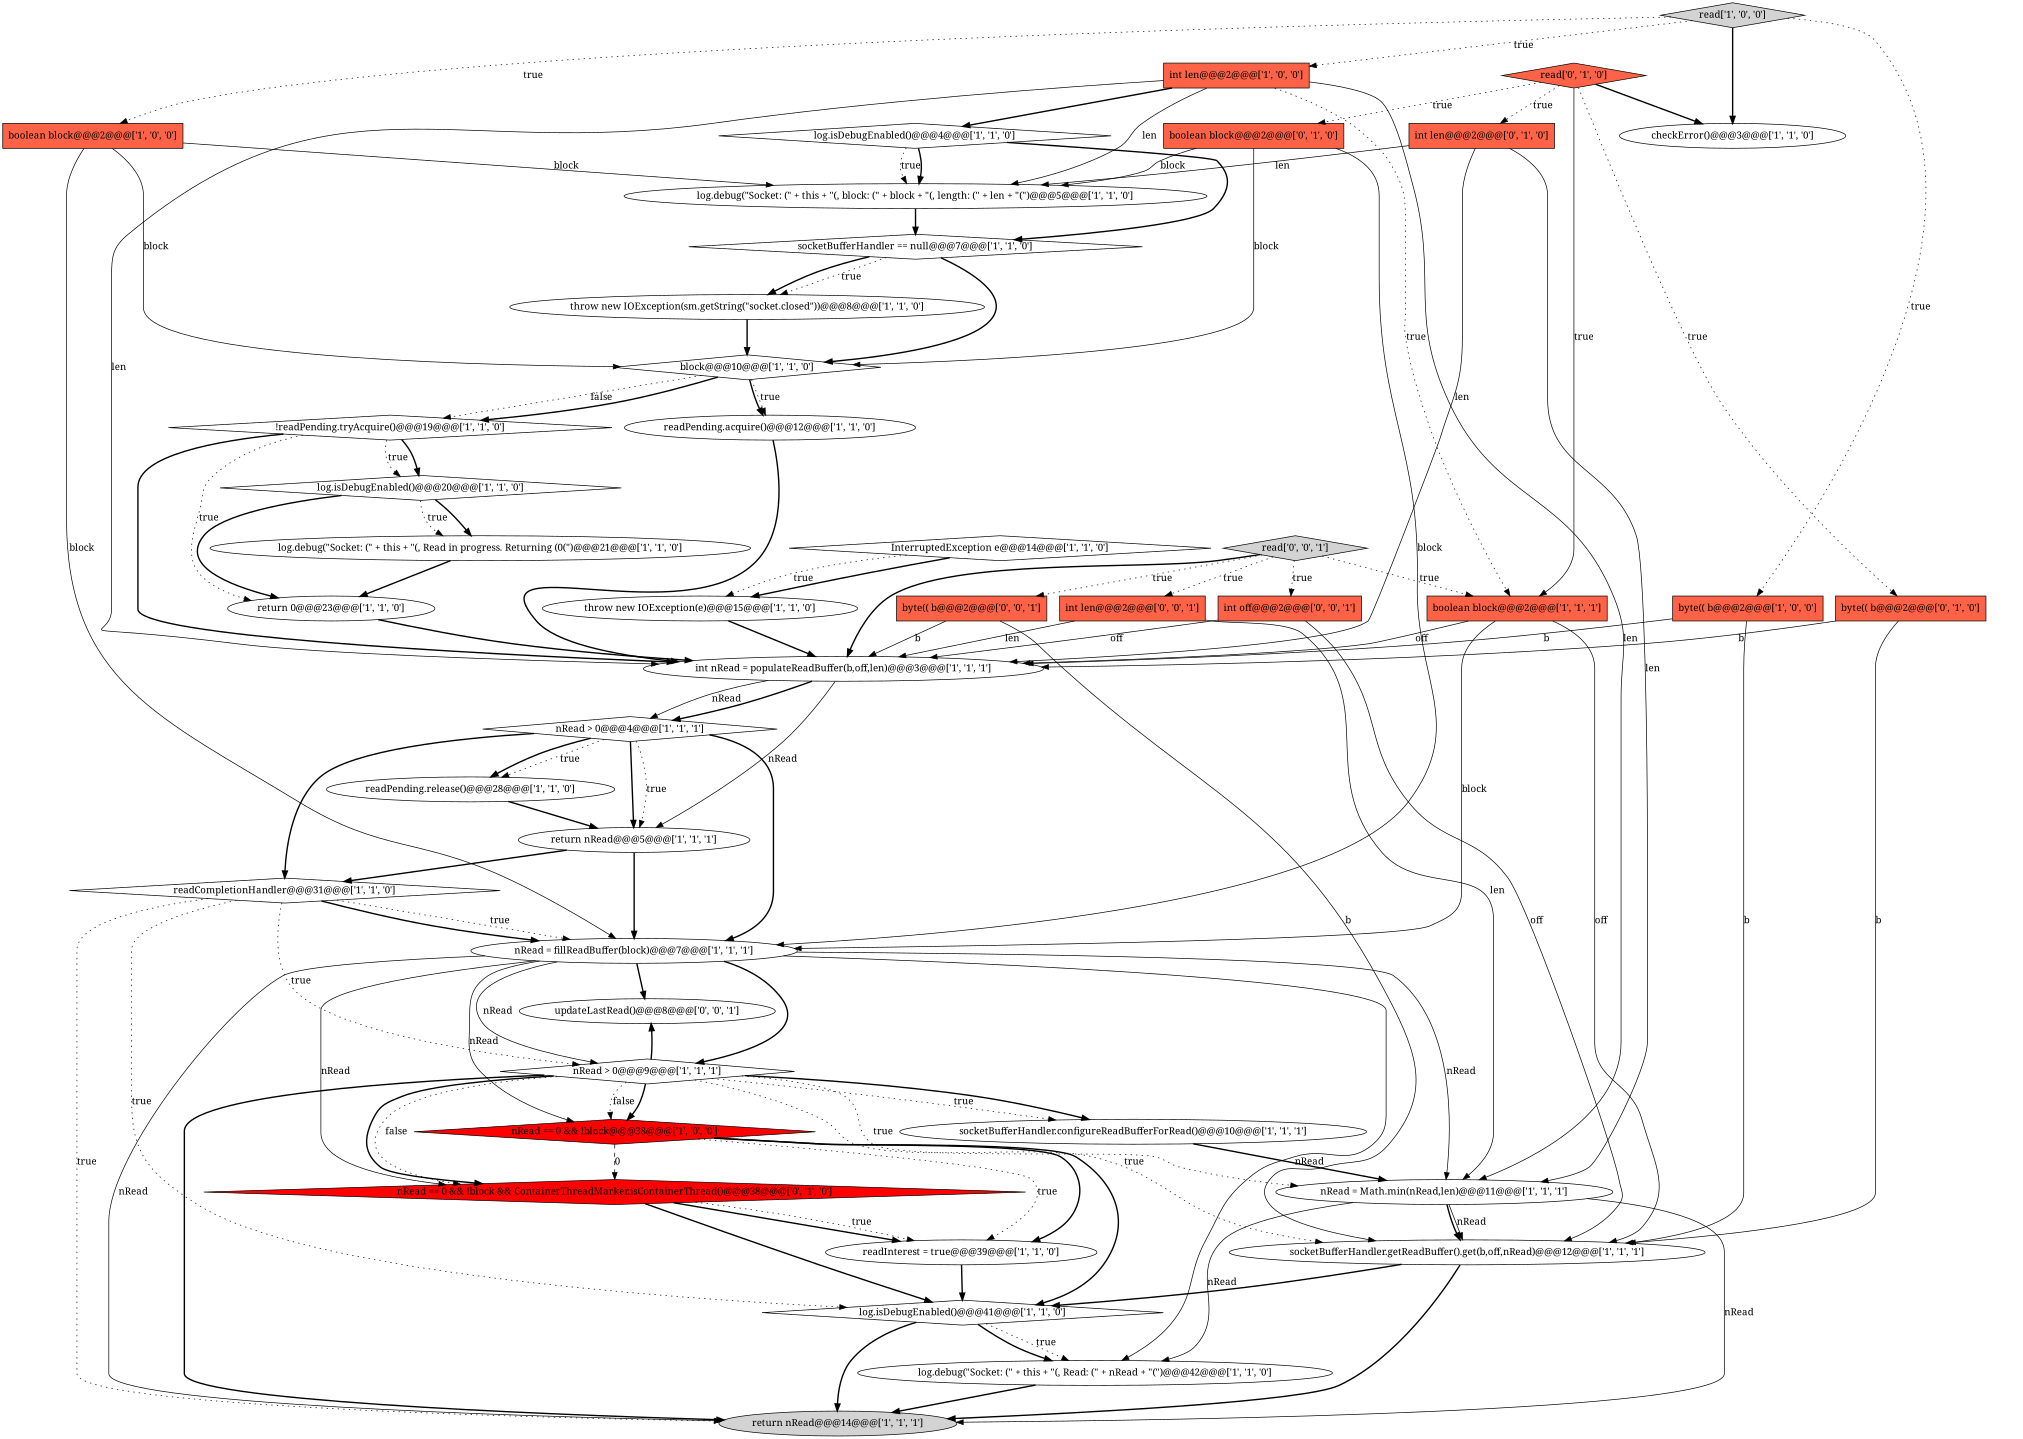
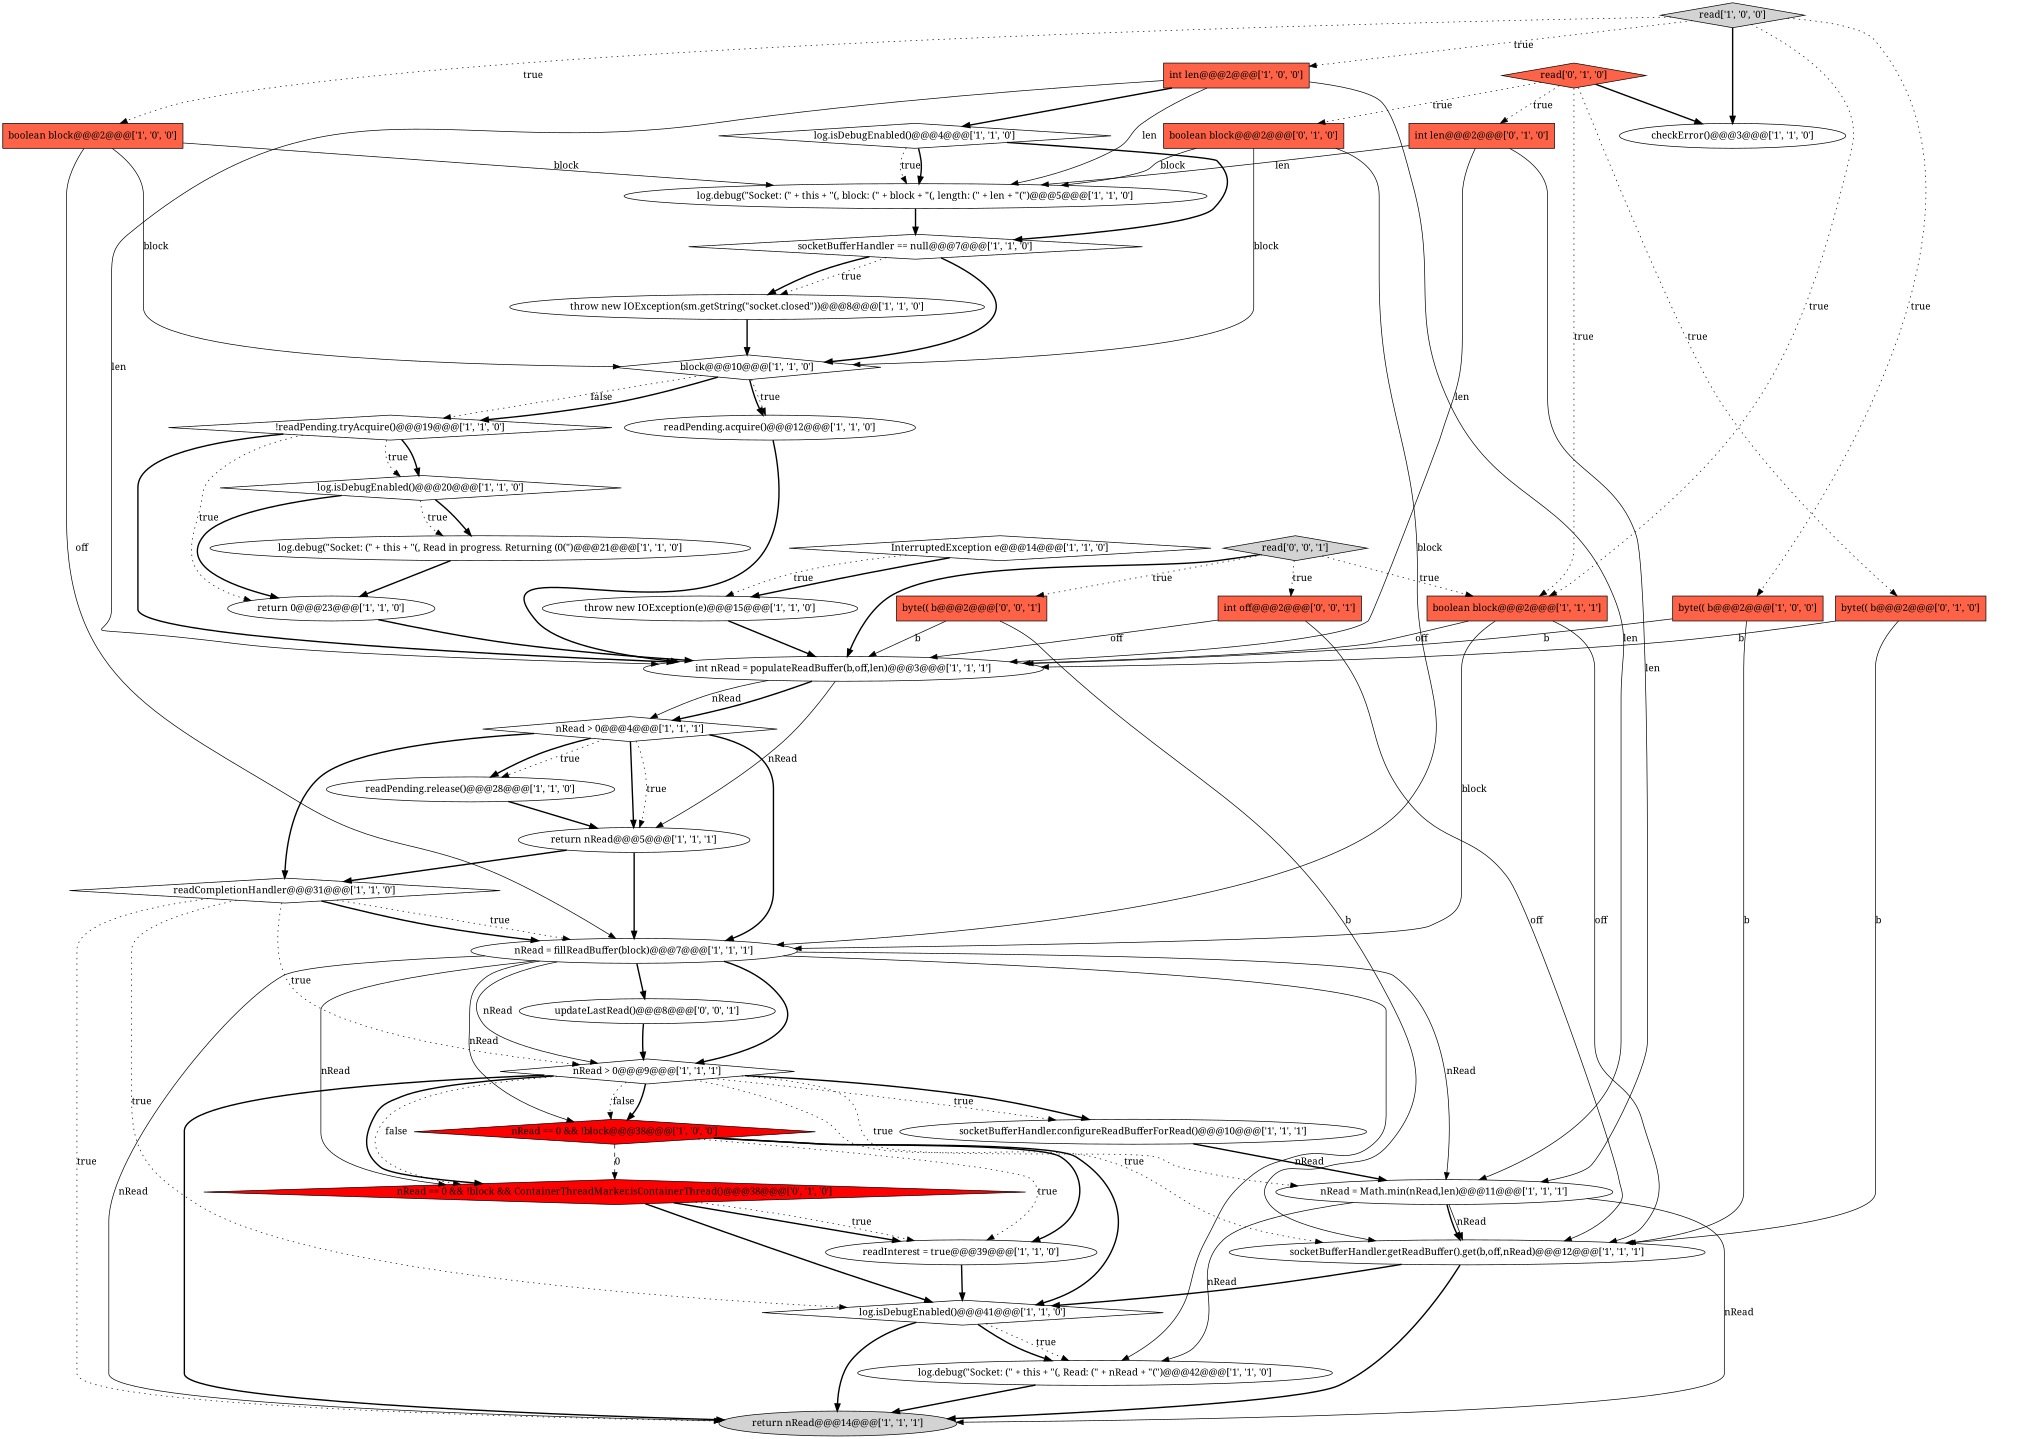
edge "int len@@@2@@@['1', '0', '0']" -> "boolean block@@@2@@@['1', '1', '1']": now "read['1', '0', '0']" -> "boolean block@@@2@@@['1', '1', '1']"
edge "read['0', '1', '0']" -> "boolean block@@@2@@@['1', '1', '1']": style solid -> dotted
edge "boolean block@@@2@@@['1', '0', '0']" -> "nRead = fillReadBuffer(block)@@@7@@@['1', '1', '1']": label "block" -> "off"
node "int len@@@2@@@['0', '0', '1']": removed
edge "nRead > 0@@@9@@@['1', '1', '1']" -> "updateLastRead()@@@8@@@['0', '0', '1']": reversed
